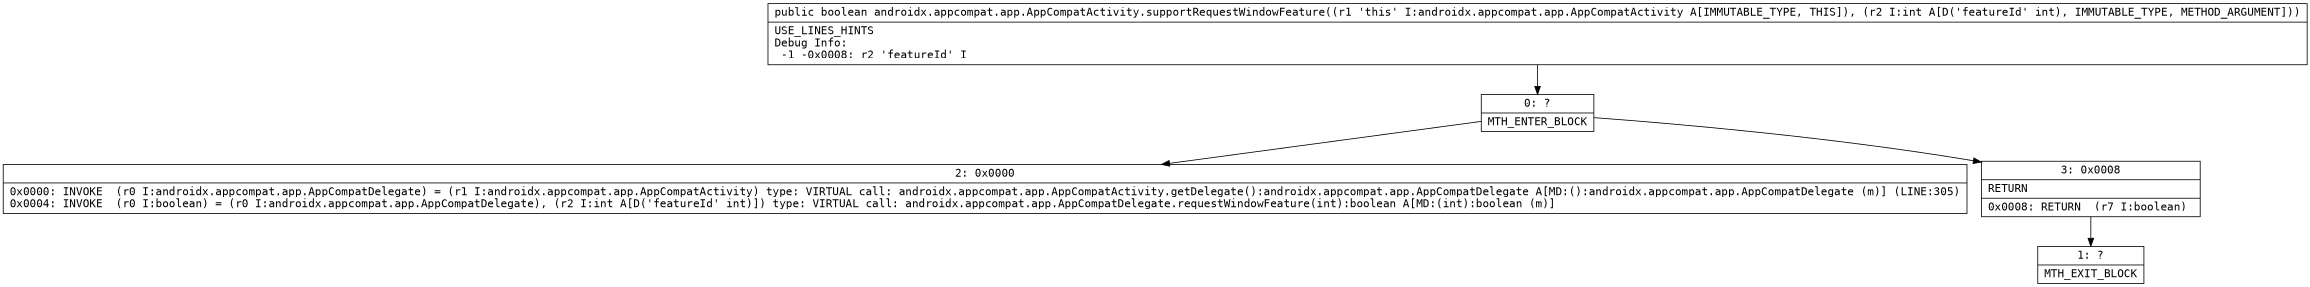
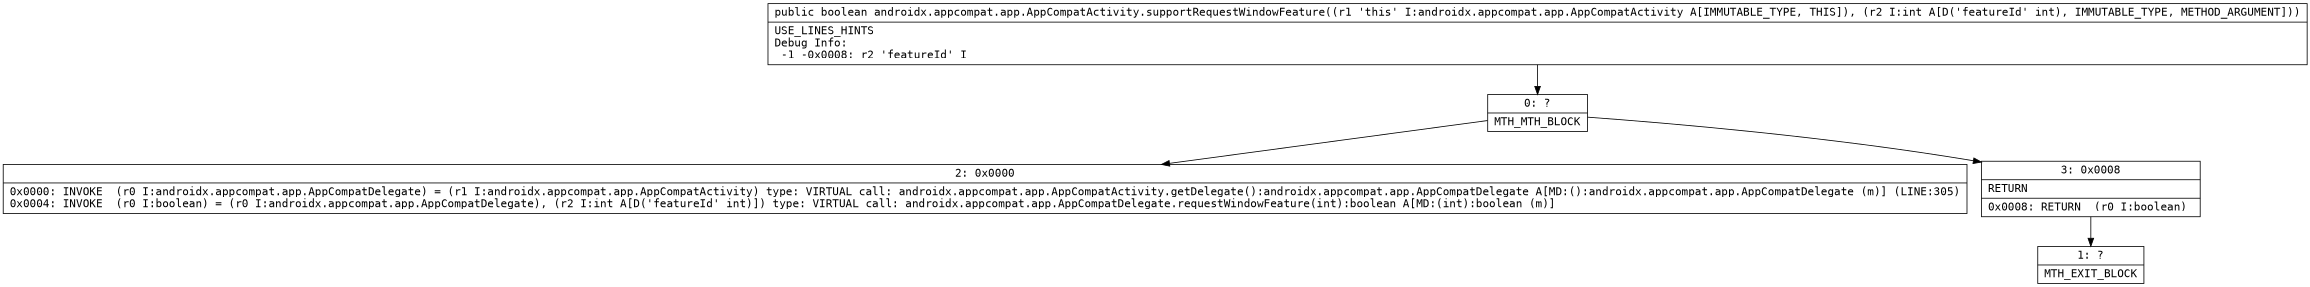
node "0: ?": text "MTH_ENTER_BLOCK" -> "MTH_MTH_BLOCK"
node "3: 0x0008": text "0x0008: RETURN  (r7 I:boolean)" -> "0x0008: RETURN  (r0 I:boolean)"
